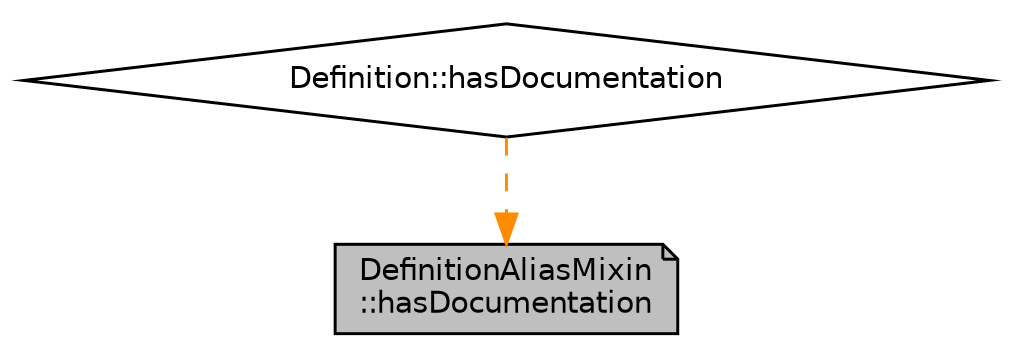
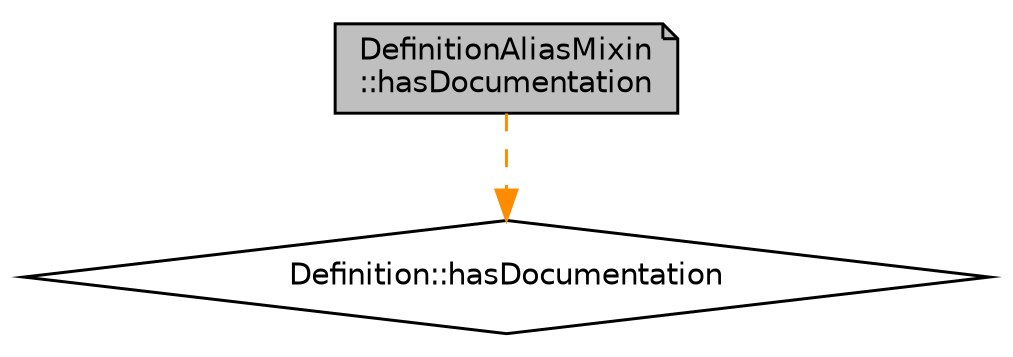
edge "Definition::hasDocumentation" -> "DefinitionAliasMixin ::hasDocumentation": reversed
